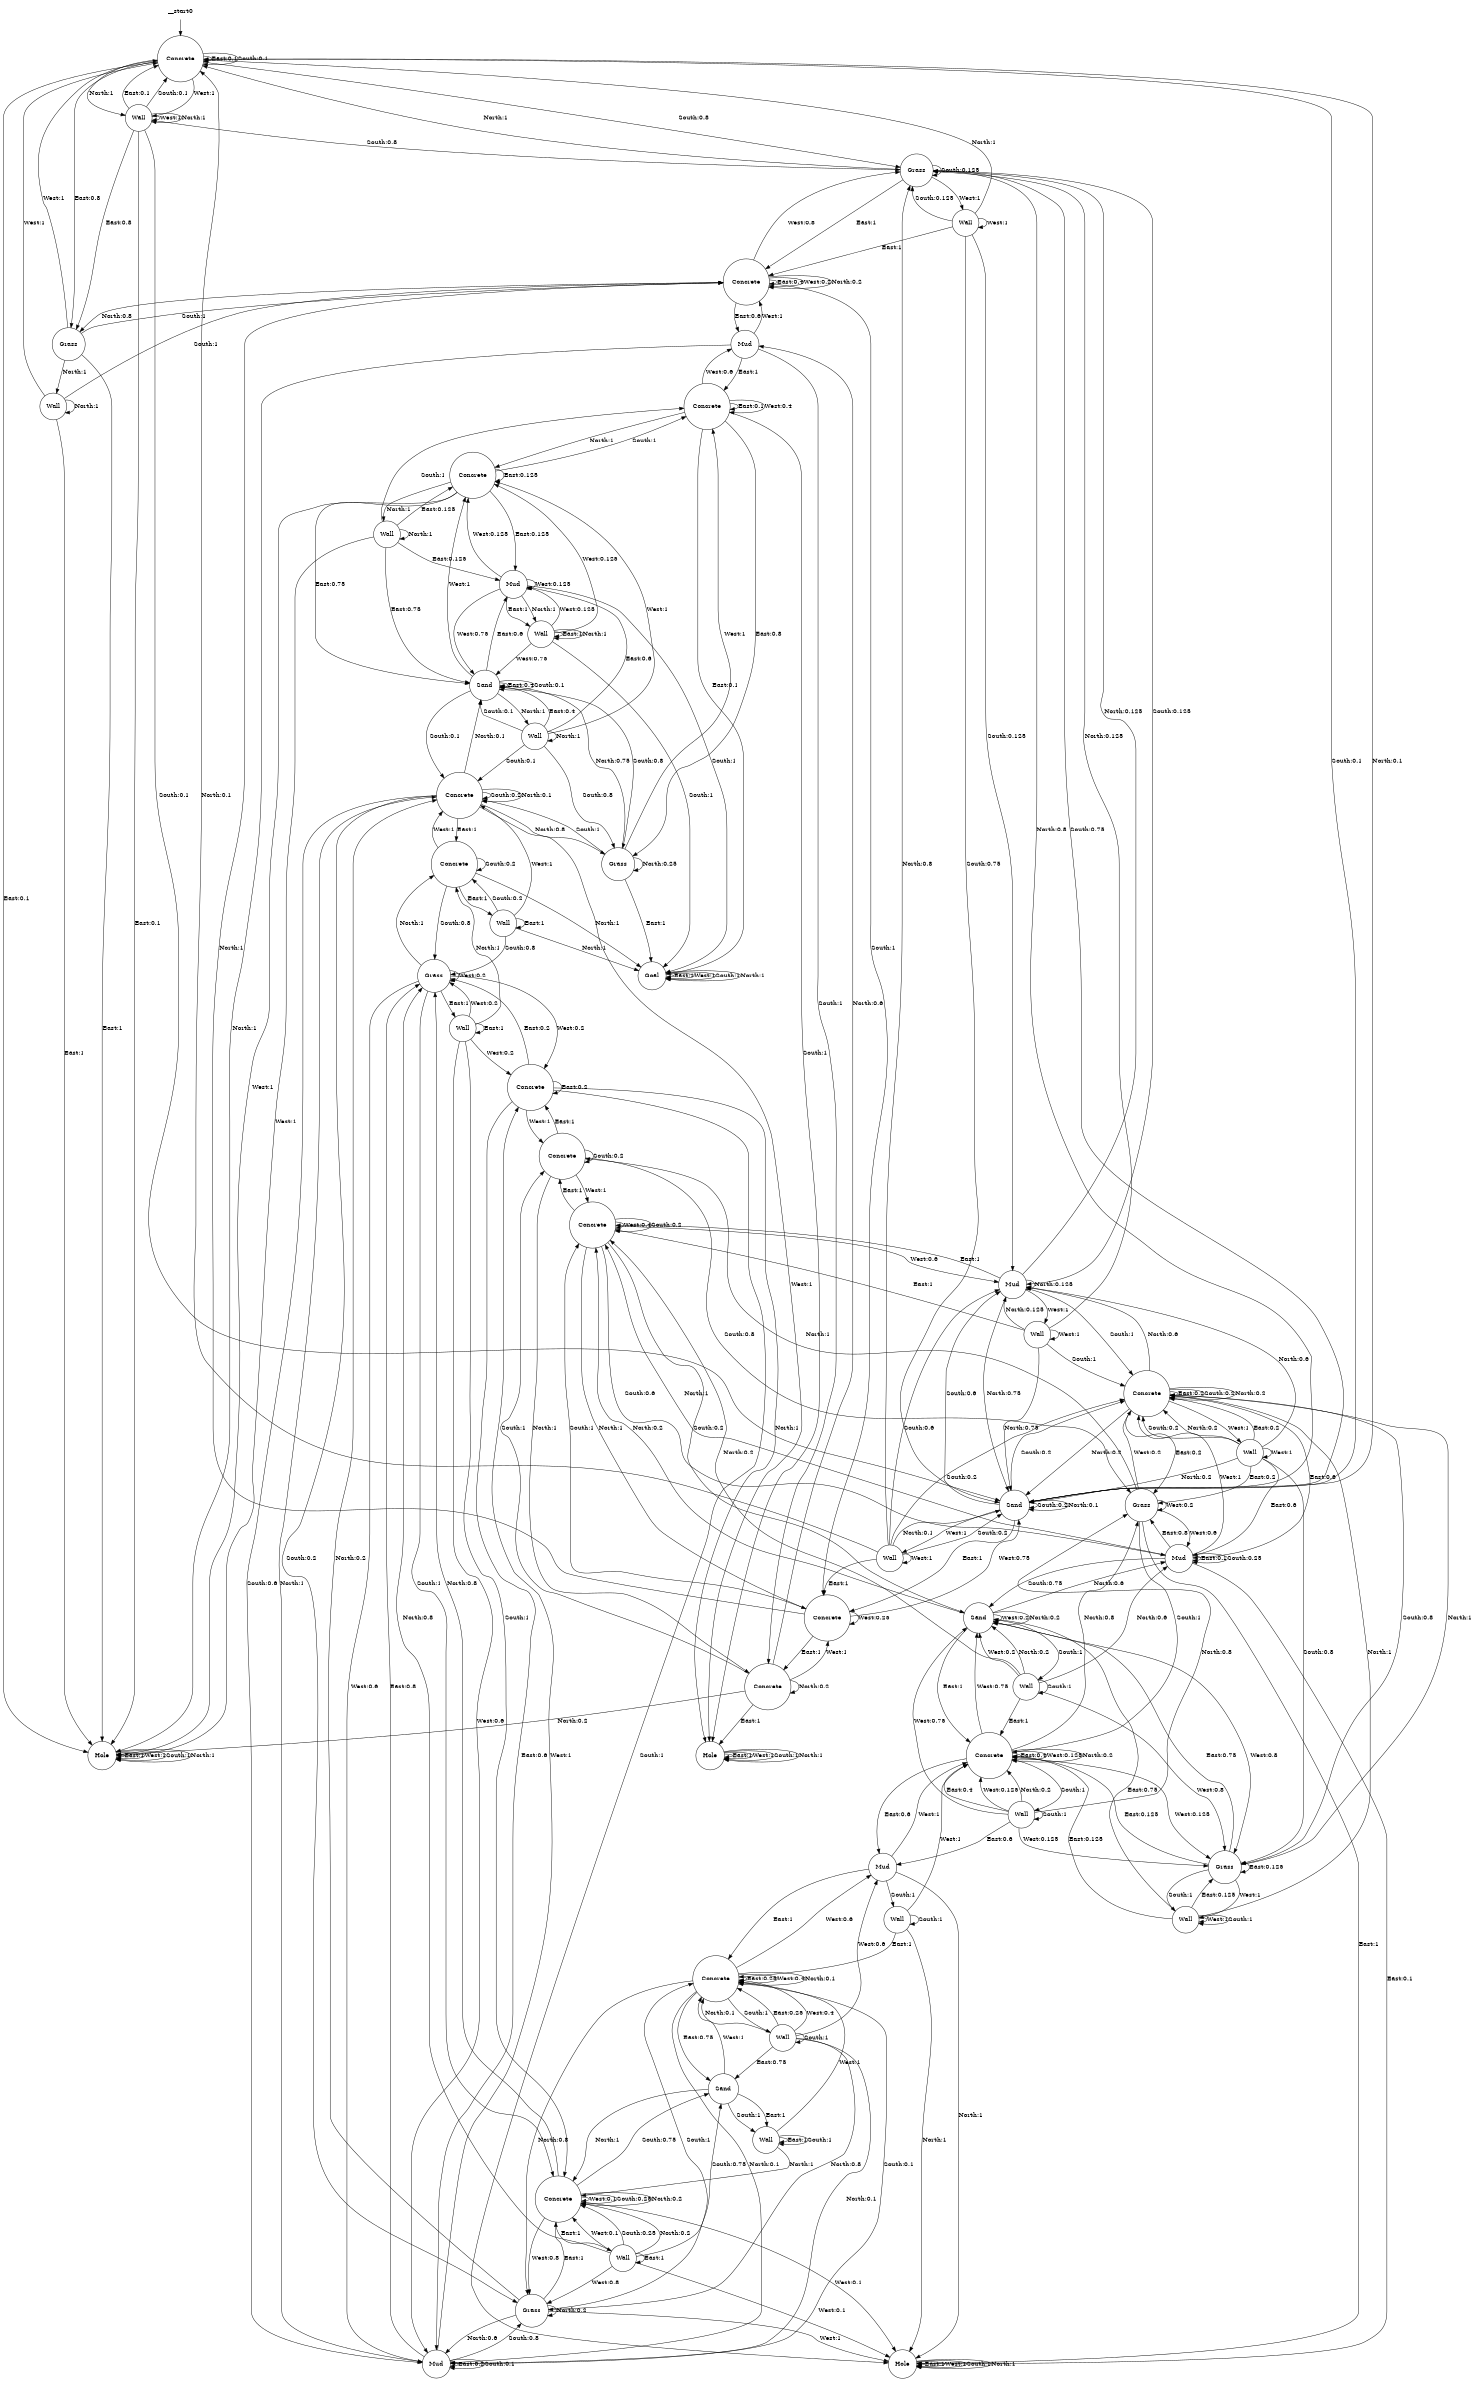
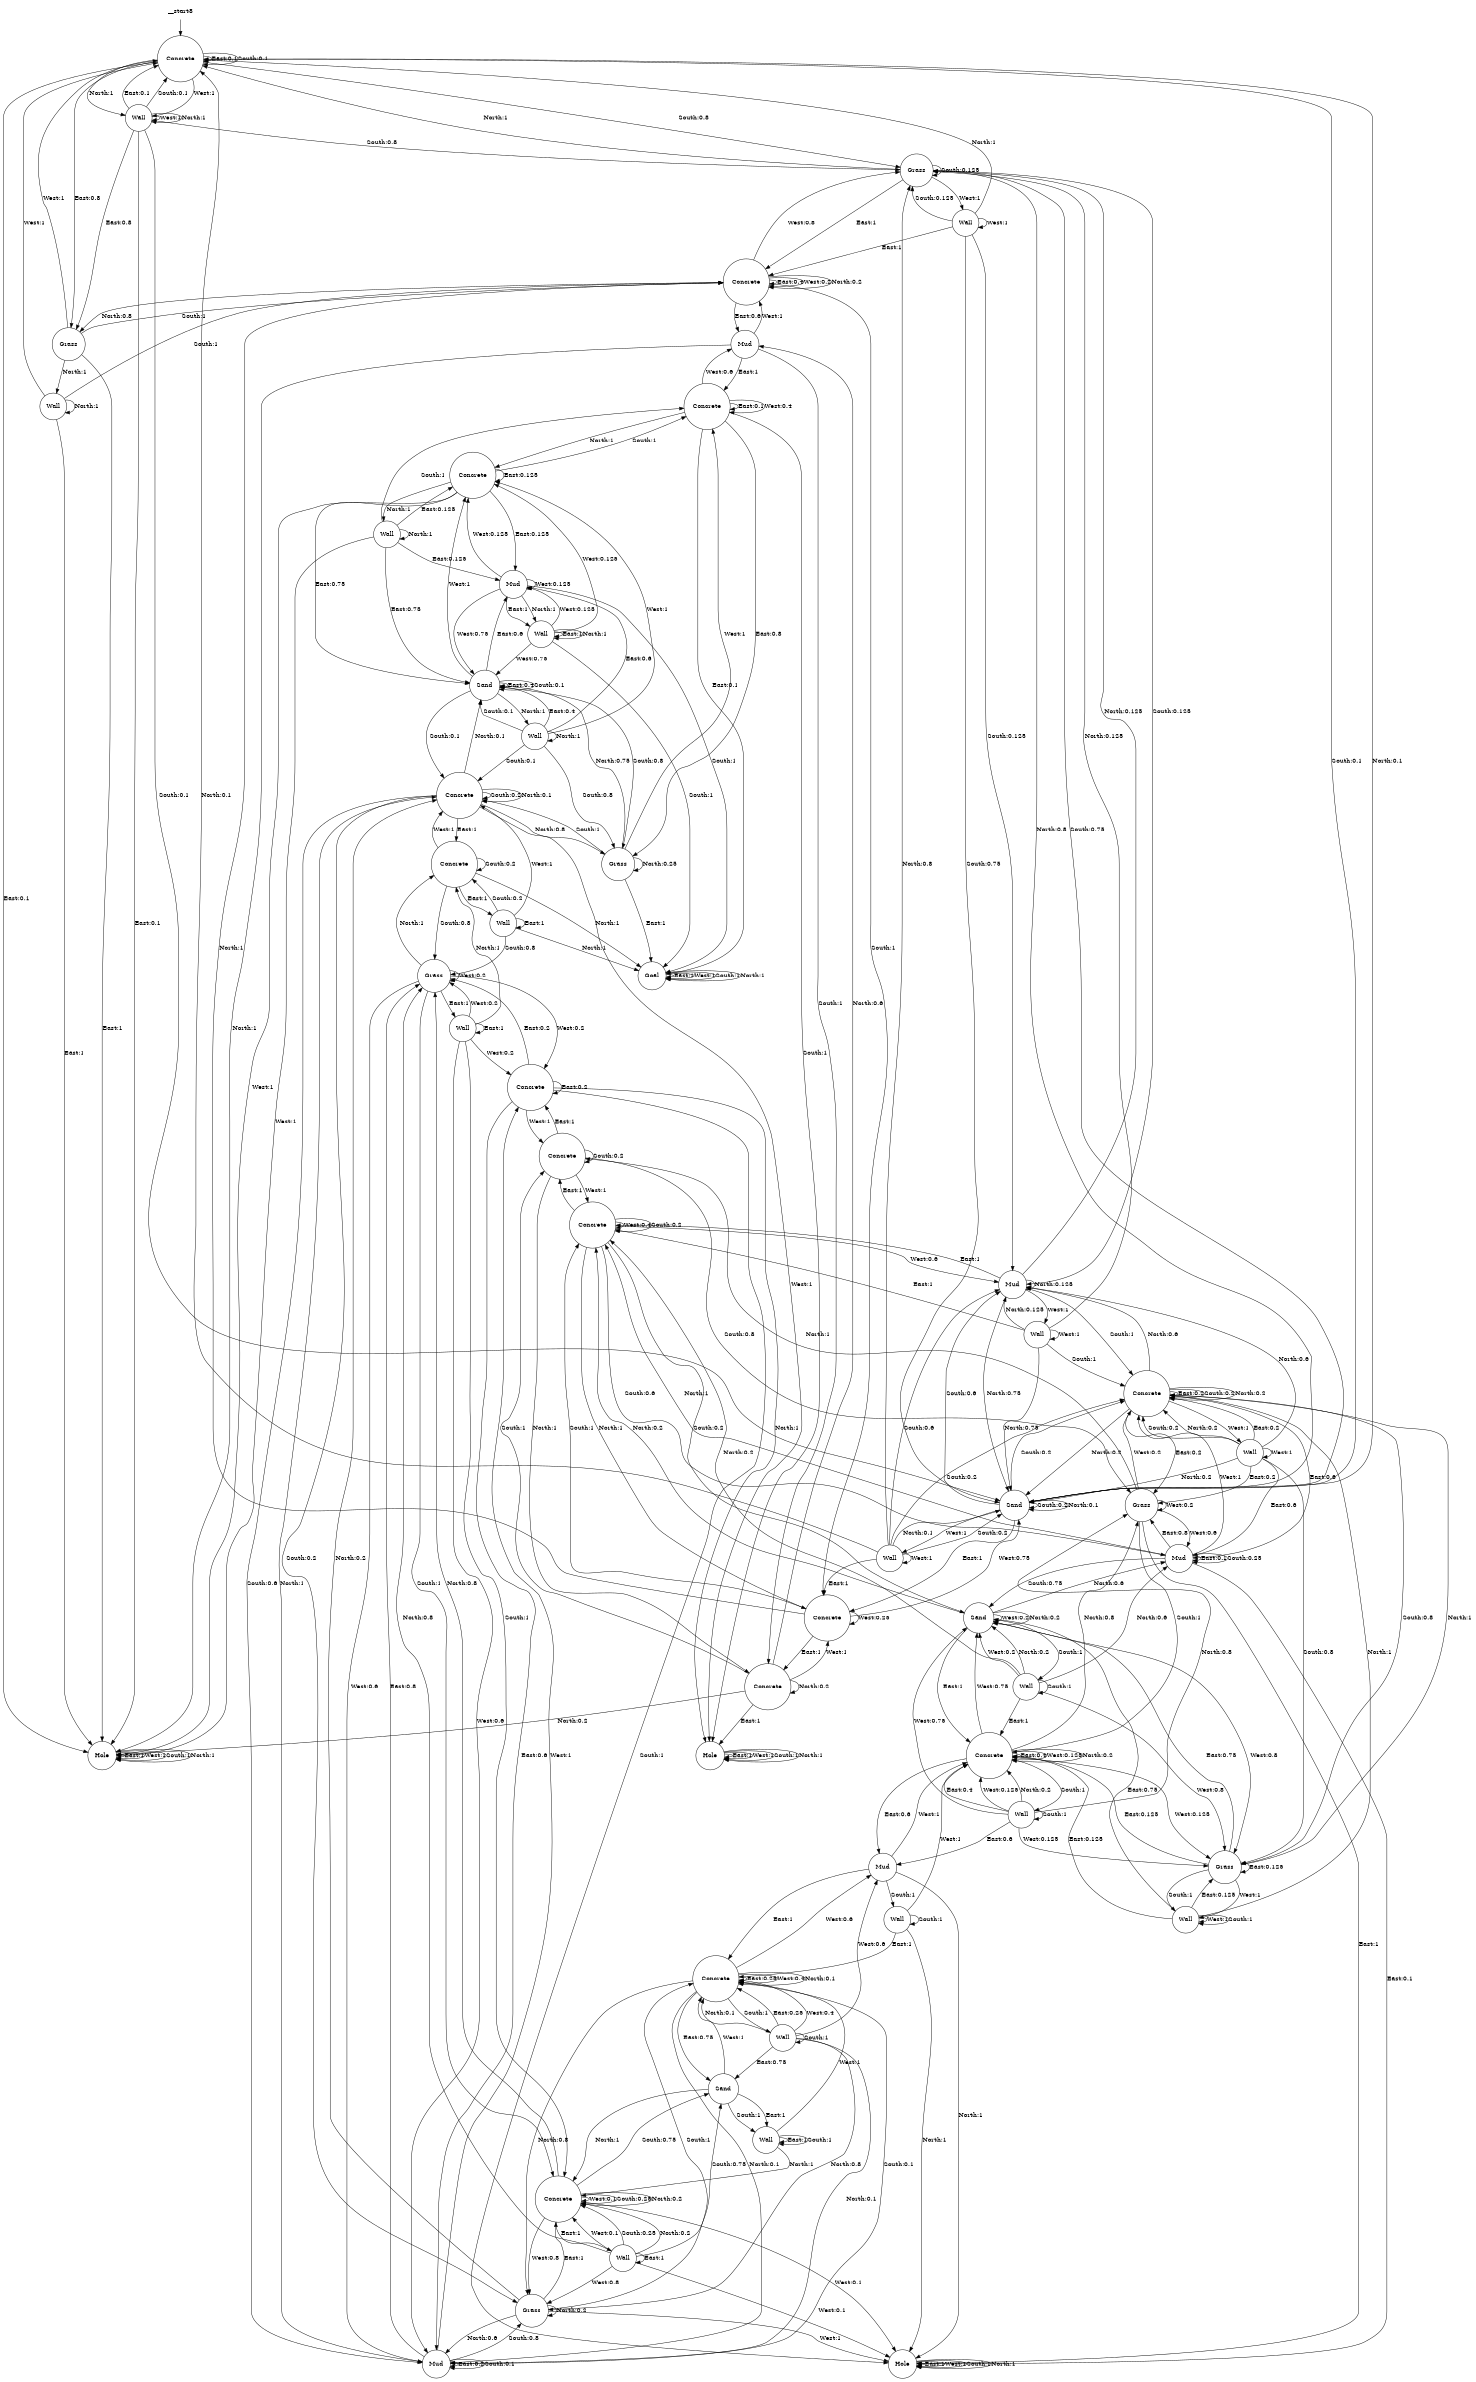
node "__start0": label "__start0" -> "__start8"
